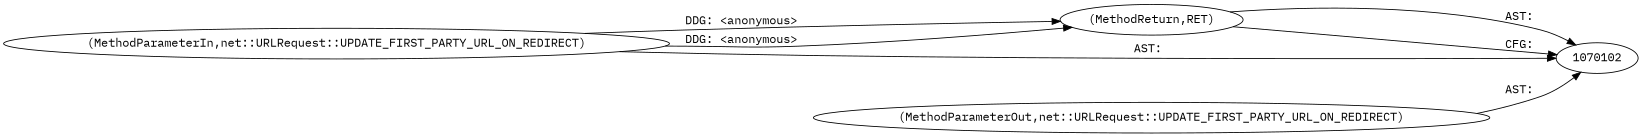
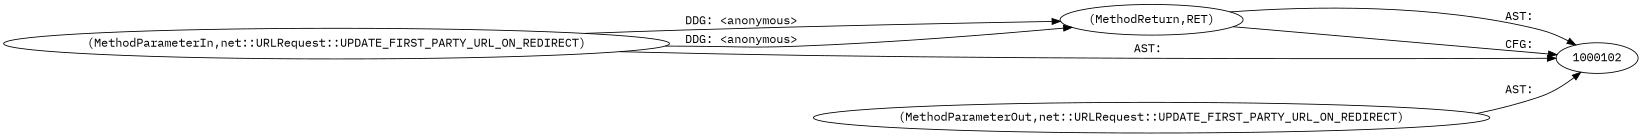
node "1070102": label "1070102" -> "1000102"
